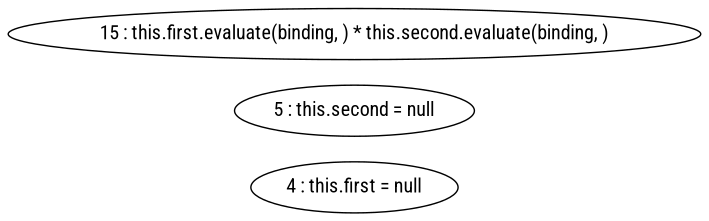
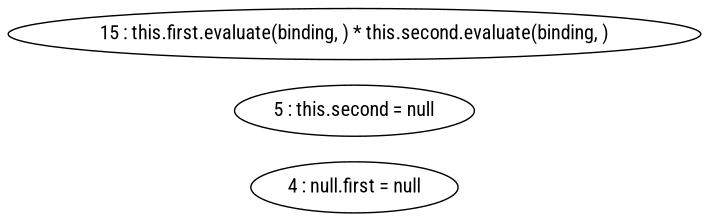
node "4 : this.first = null": label "4 : this.first = null" -> "4 : null.first = null"
